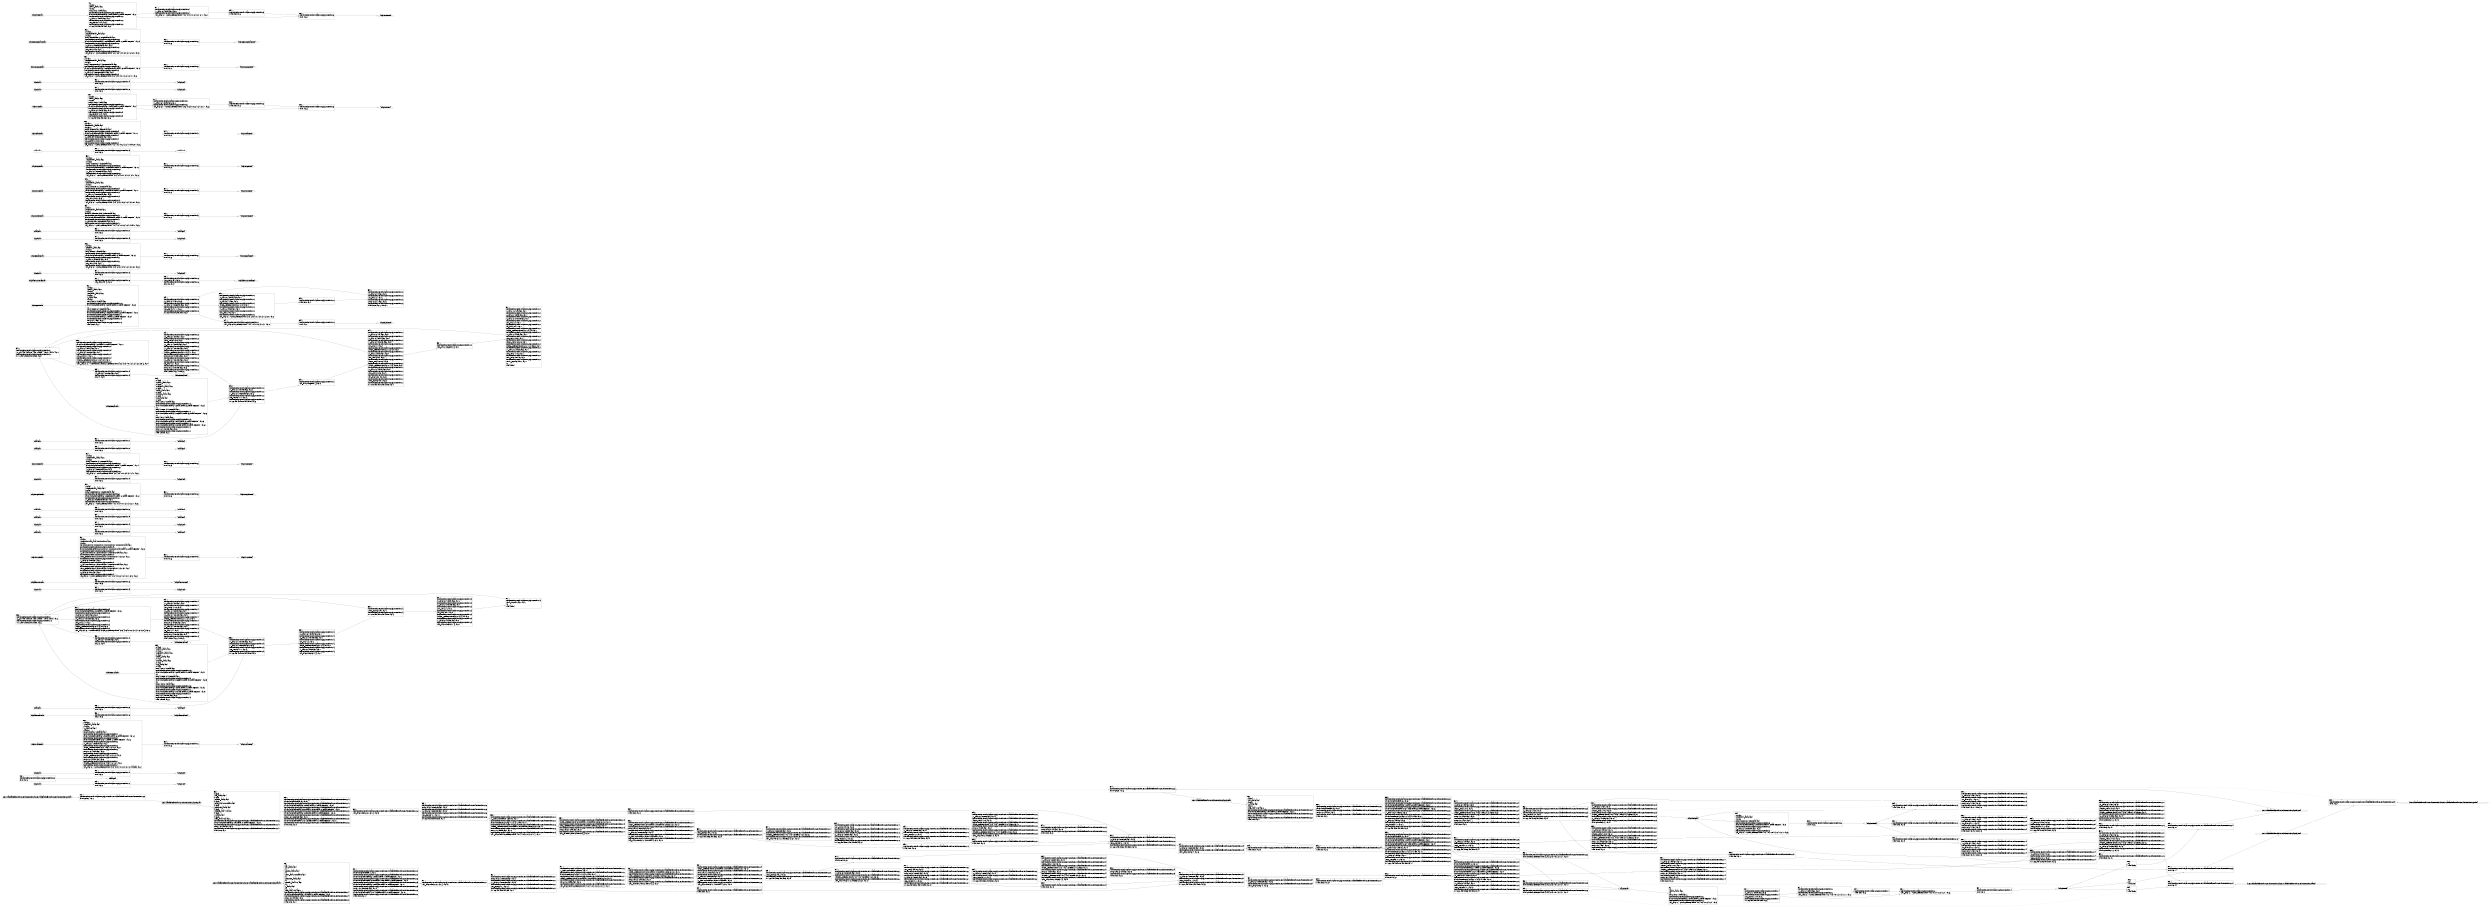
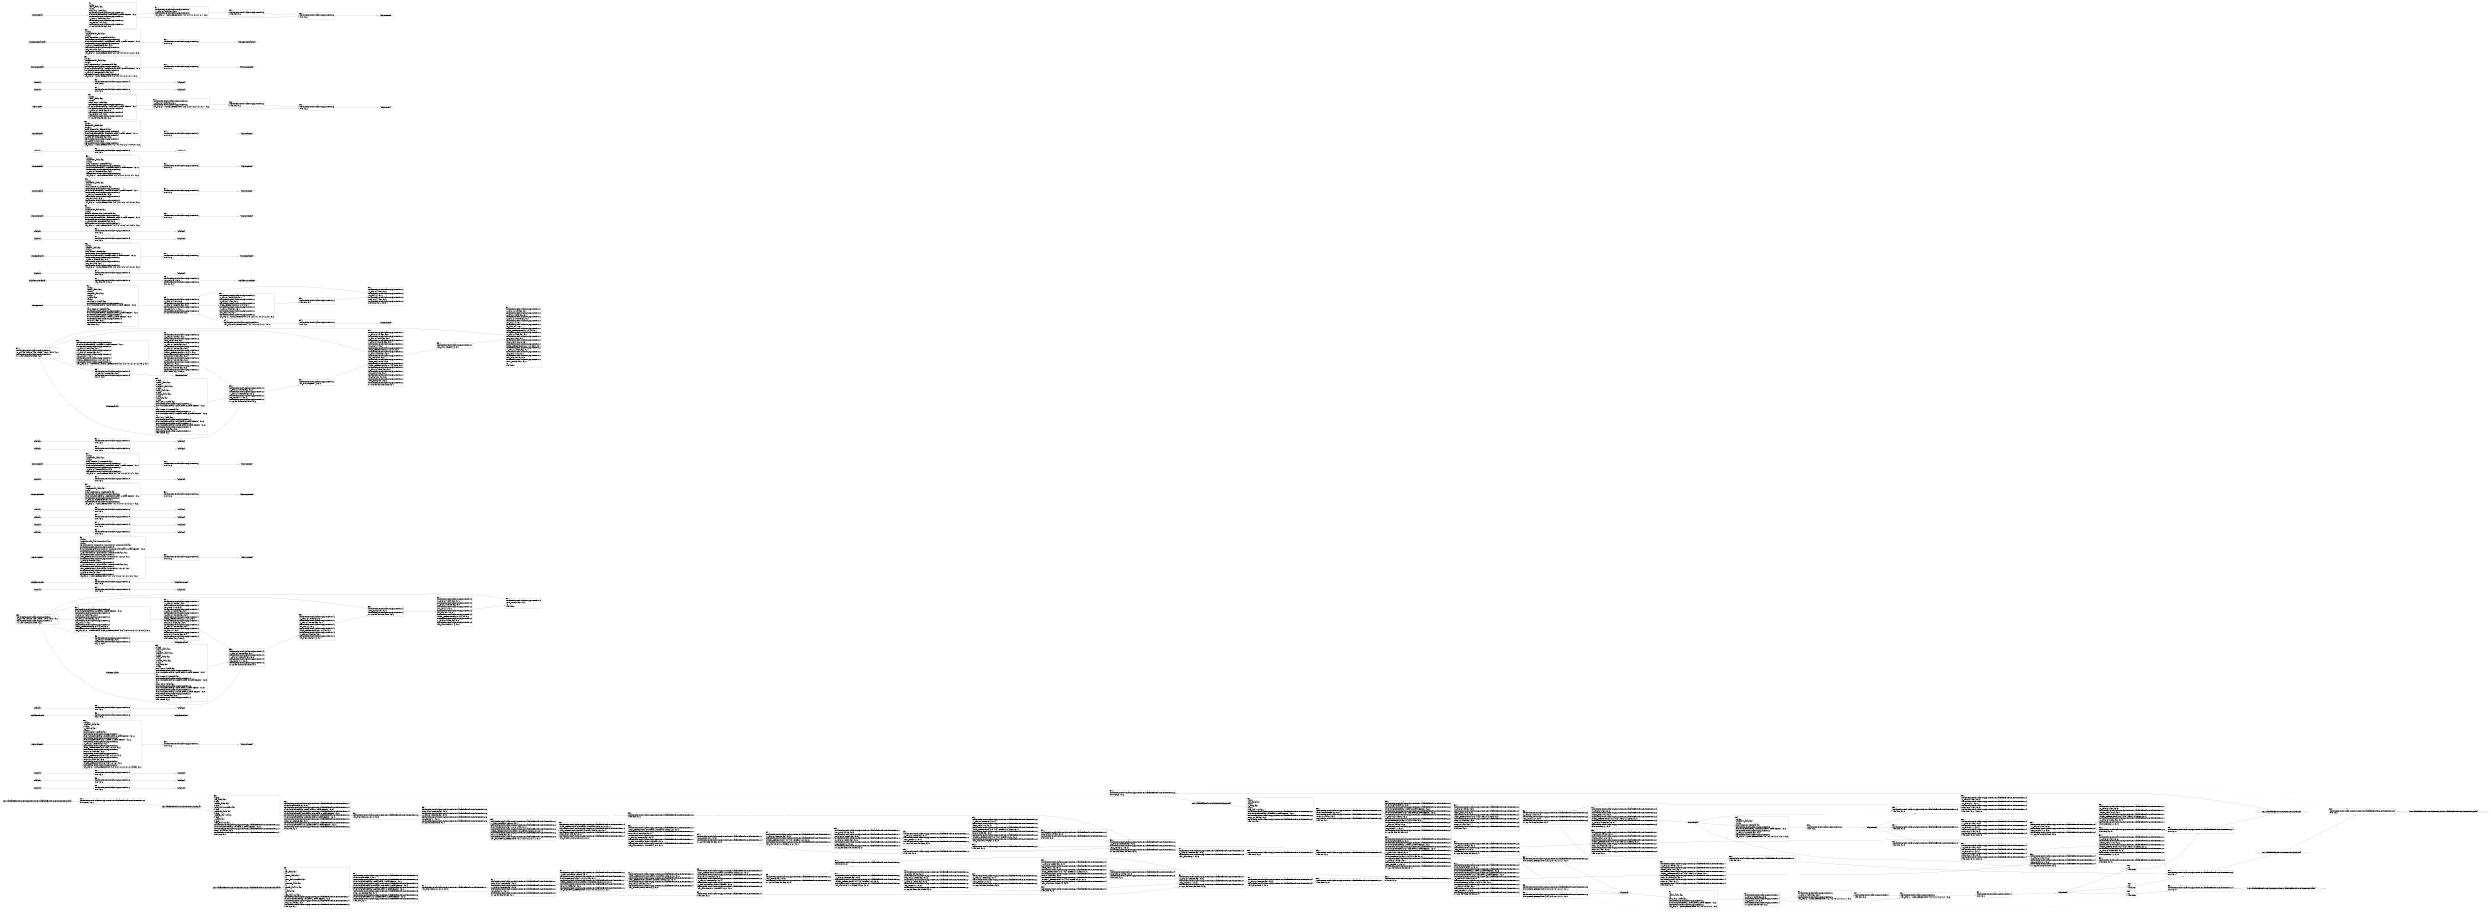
node "BB76:": text "ret void, !dbg !52" -> "ret void, !printf !52"
node "io_ll_bad6_start": added
